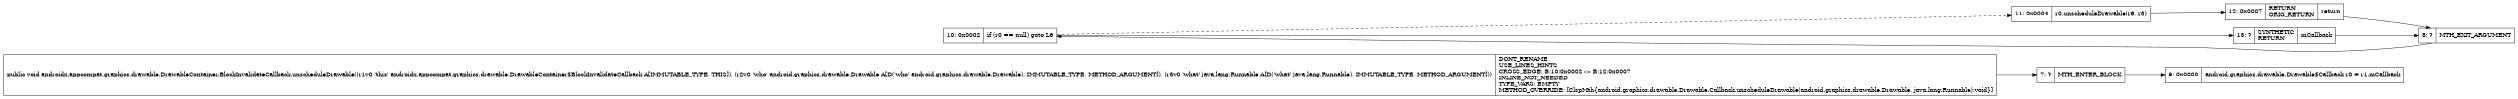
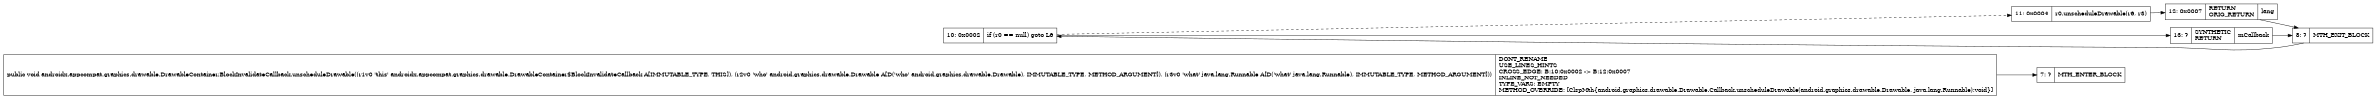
node "12: 0x0007": text "return" -> "lang"
node "8: ?": text "MTH_EXIT_ARGUMENT" -> "MTH_EXIT_BLOCK"
node "9: 0x0000": removed
